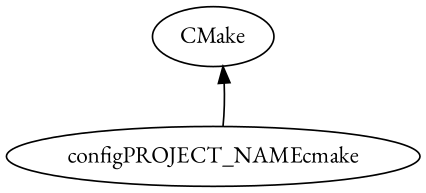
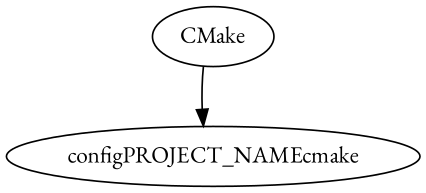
edge "configPROJECT_NAMEcmake" -> "CMake": reversed
